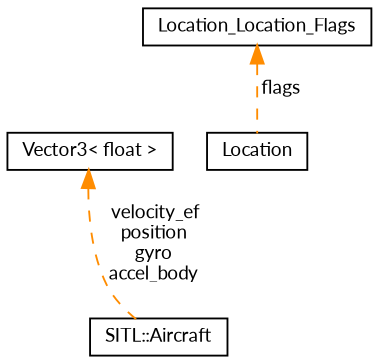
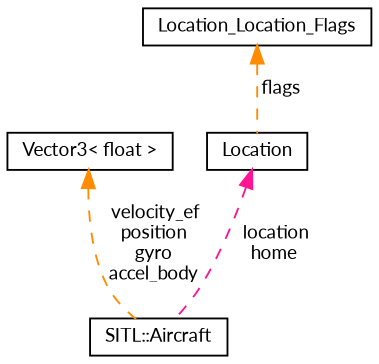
edge "SITL::Aircraft" -> "Location": added, label "location home"
